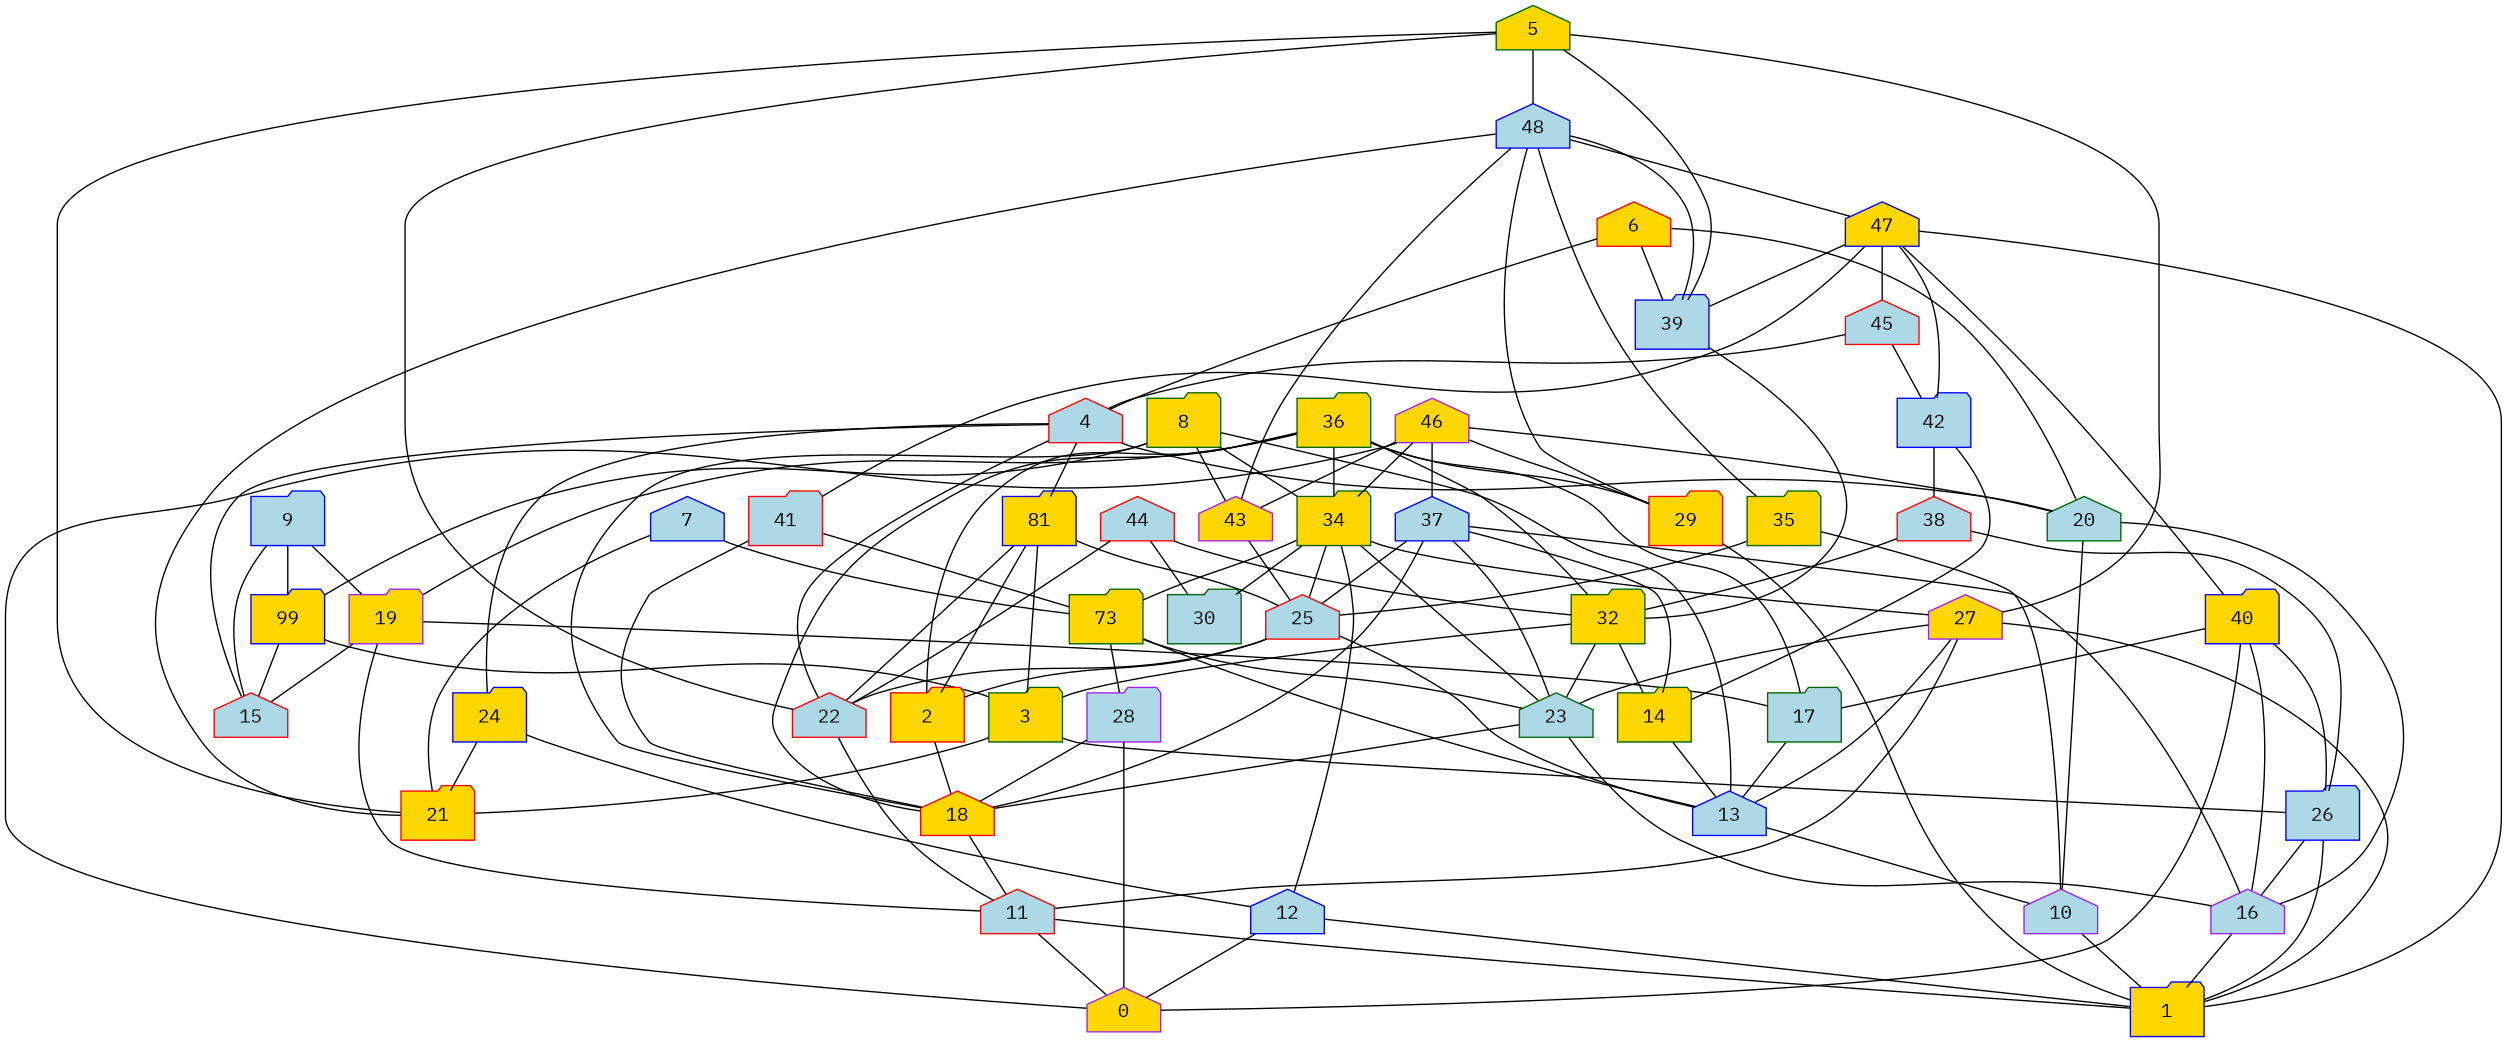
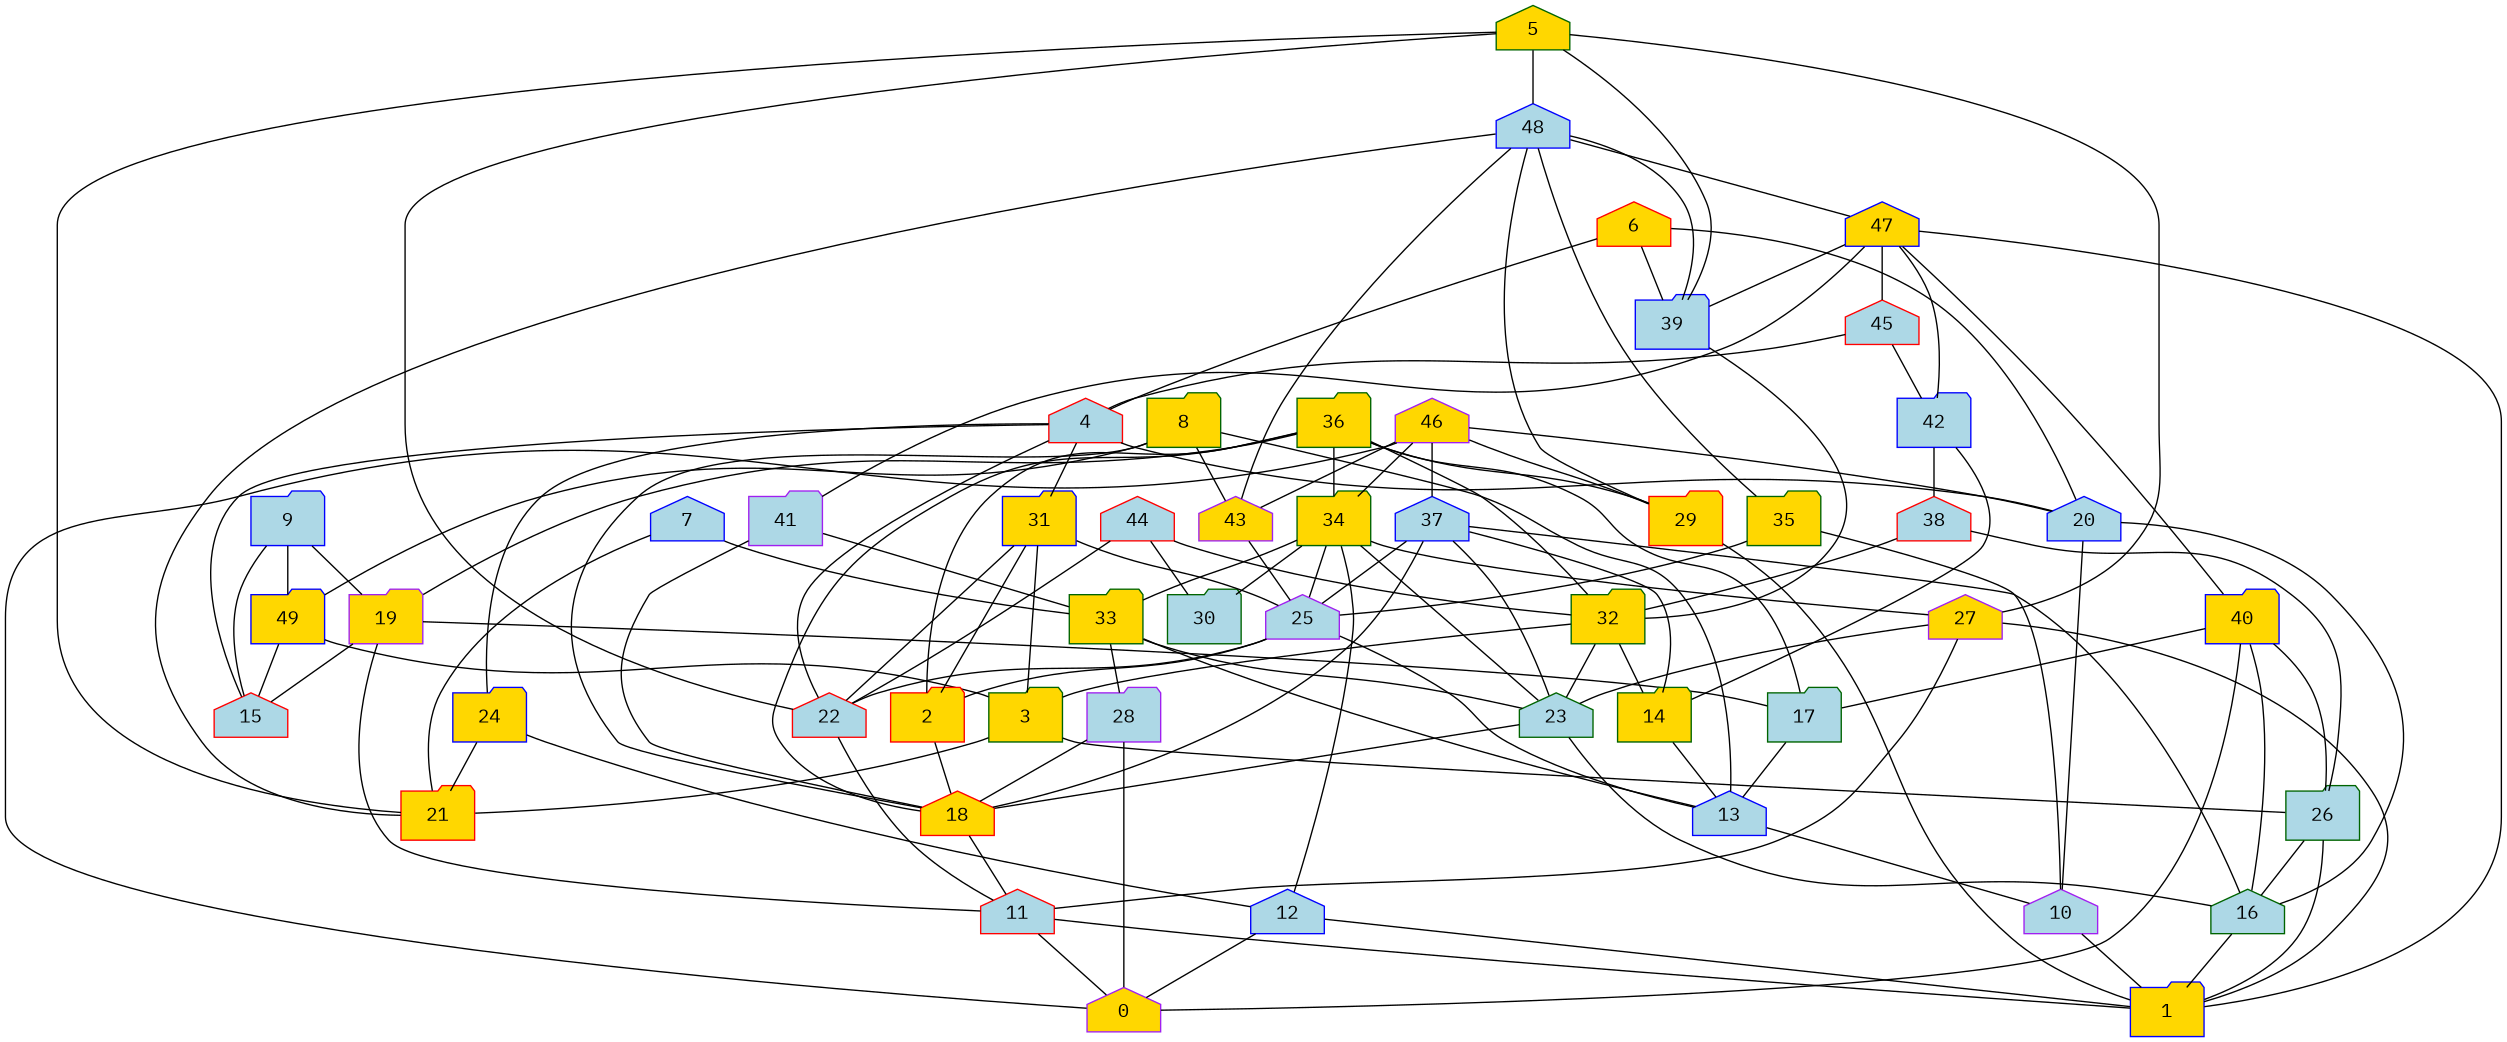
edge "8" -- "34": removed
node "41": color red -> purple
node "81": label "81" -> "31"
node "20": color darkgreen -> blue
node "99": label "99" -> "49"
node "73": label "73" -> "33"
node "25": color red -> purple
edge "27" -- "13": removed
node "26": color blue -> darkgreen
node "16": color purple -> darkgreen
